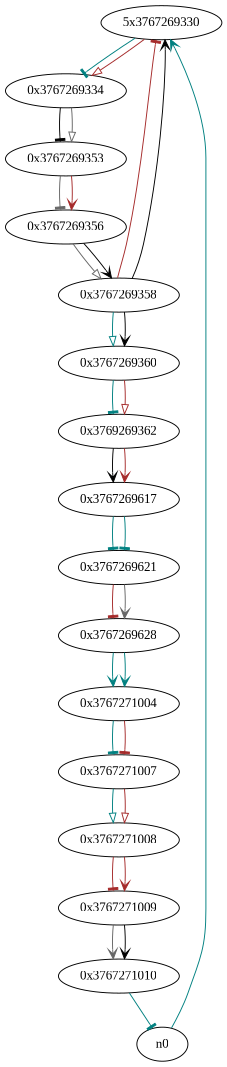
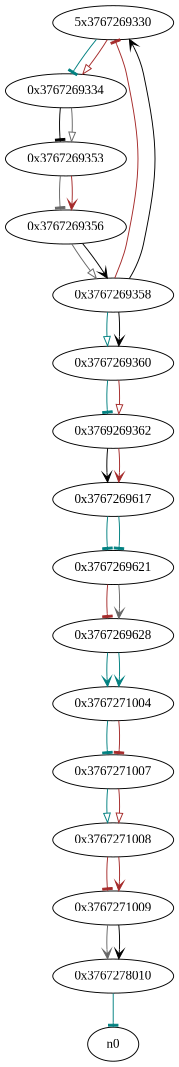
edge "n0" -> "5x3767269330": removed
node "0x3767271010": label "0x3767271010" -> "0x3767278010"
